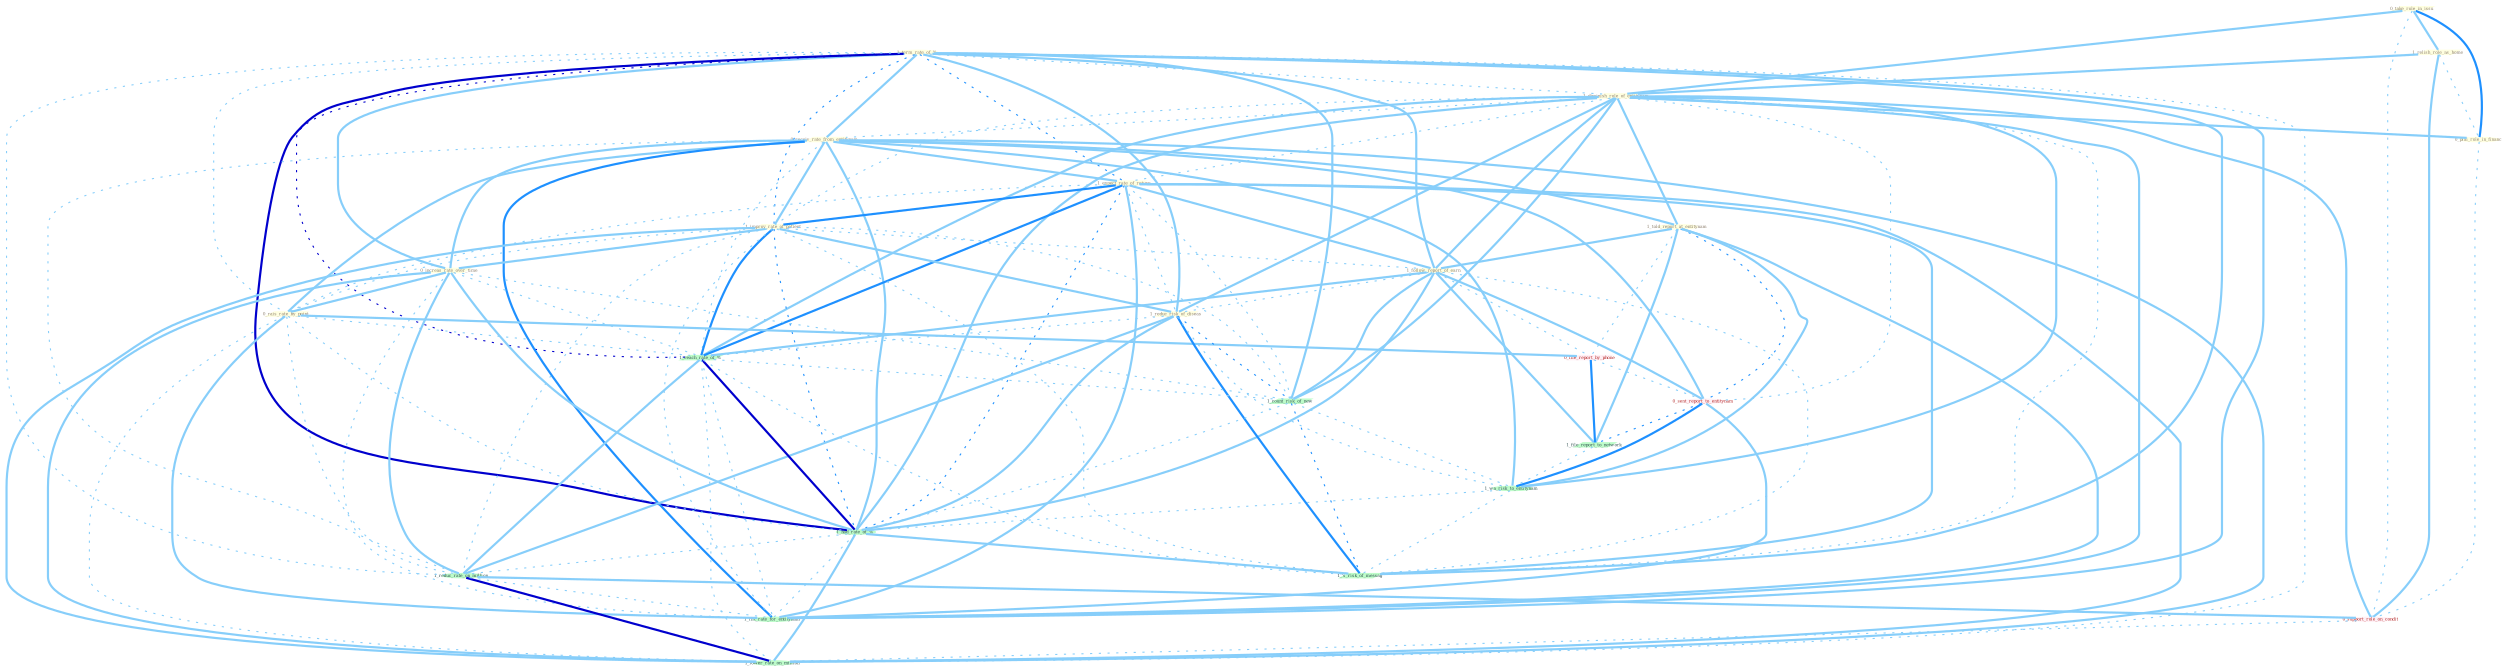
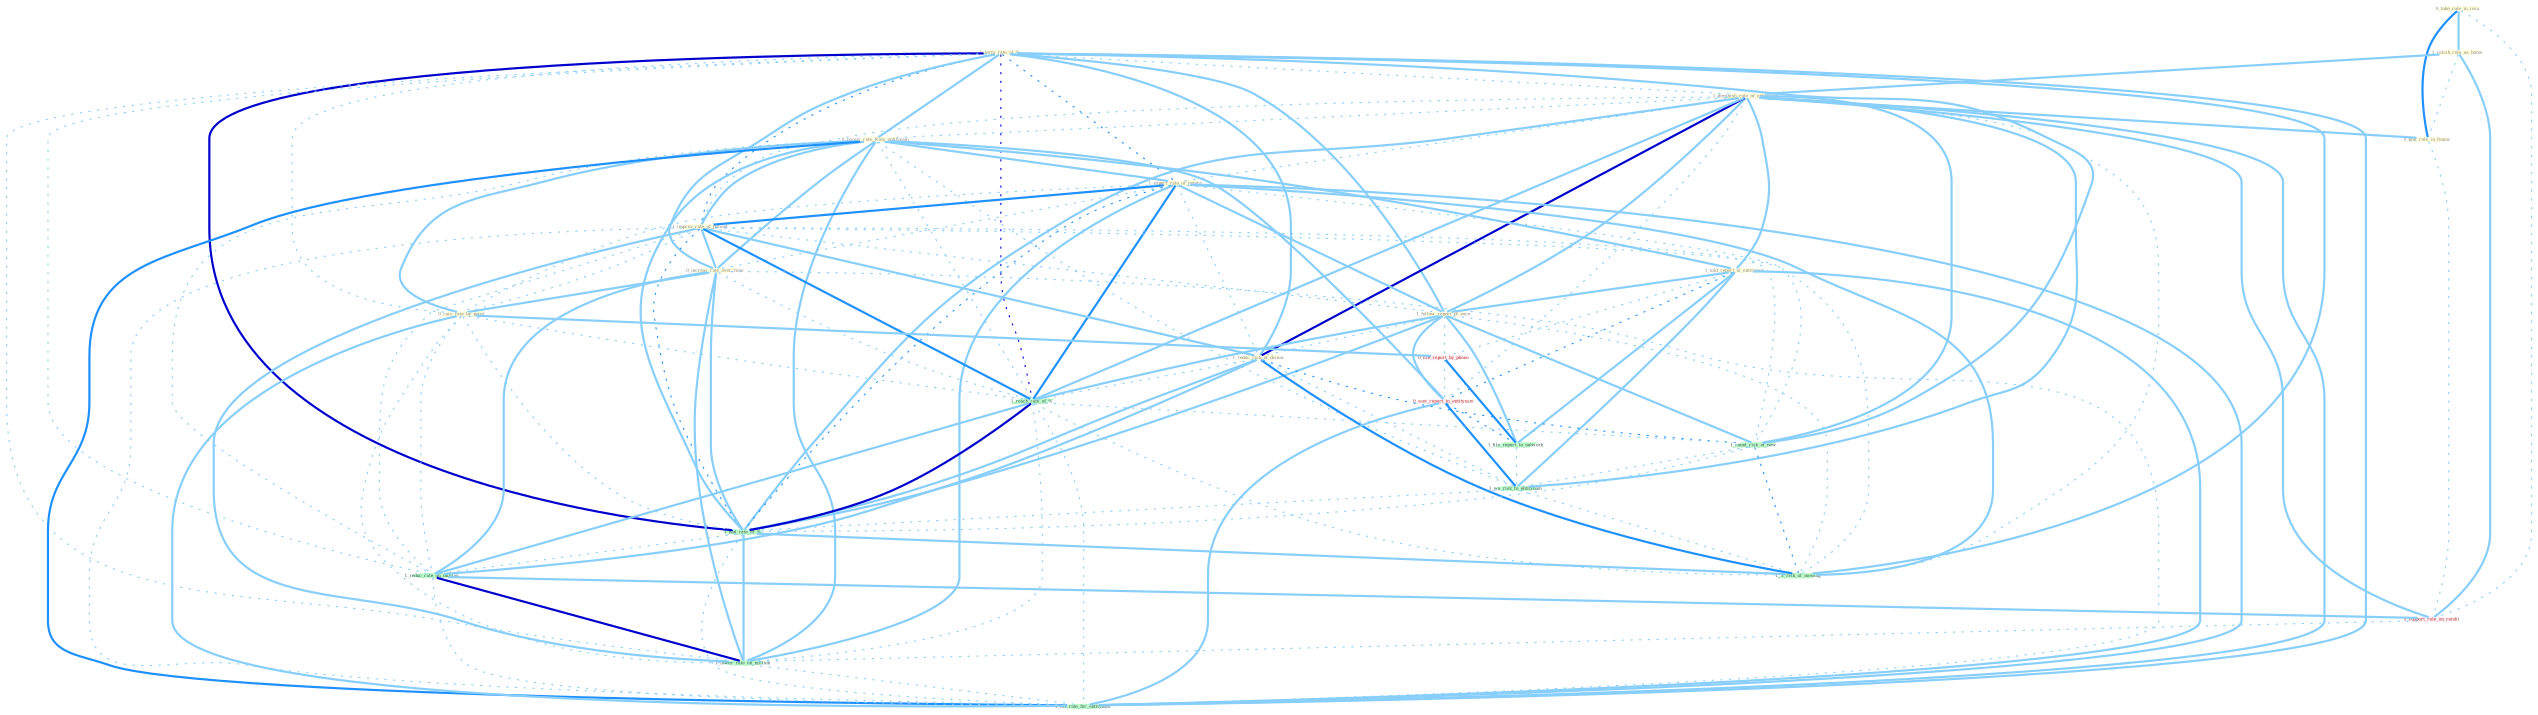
edge "0_take_role_in_issu" -- "1_diminish_role_of_entitynam": removed
edge "0_receiv_rate_from_entitynam" -- "1_wa_risk_to_entitynam": style bold -> dotted
edge "1_diminish_role_of_entitynam" -- "1_reduc_risk_of_diseas": color #87cefa -> #0000cd
edge "0_increas_rate_over_time" -- "1_count_risk_of_new": now "0_increas_rate_over_time" -- "1_expect_rate_of_return"
edge "1_lower_rate_on_million" -- "1_lift_rate_for_entitynam": added
